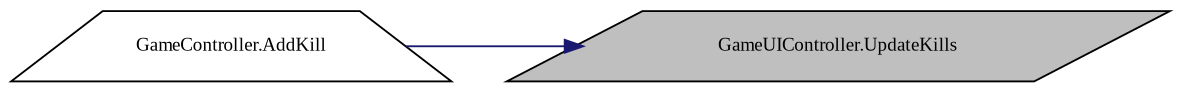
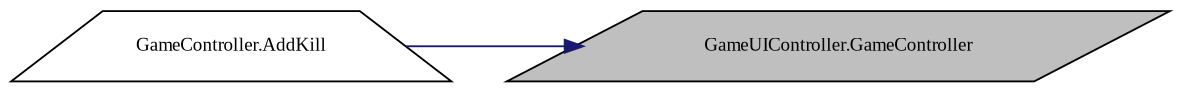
node "GameUIController.UpdateKills": label "GameUIController.UpdateKills" -> "GameUIController.GameController"
